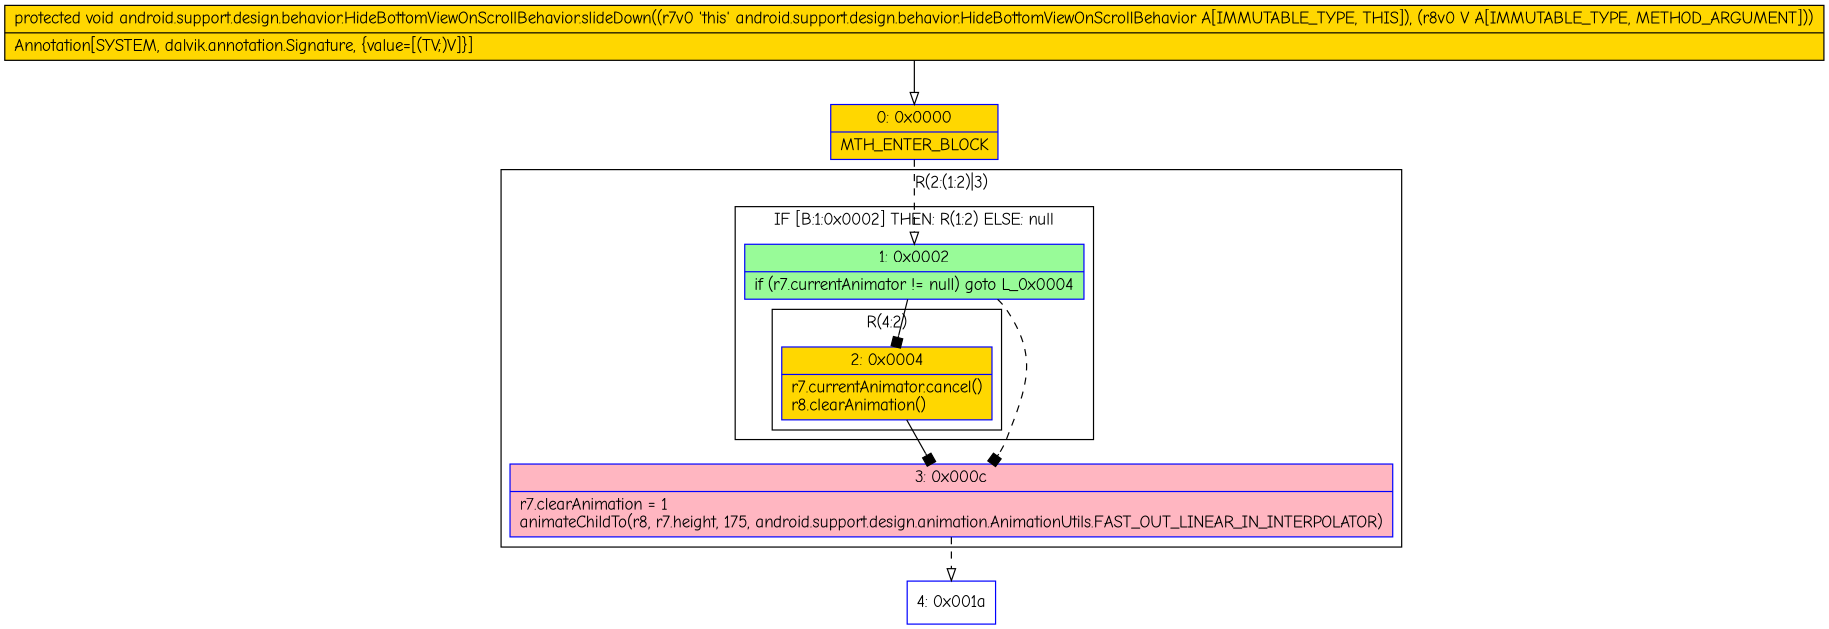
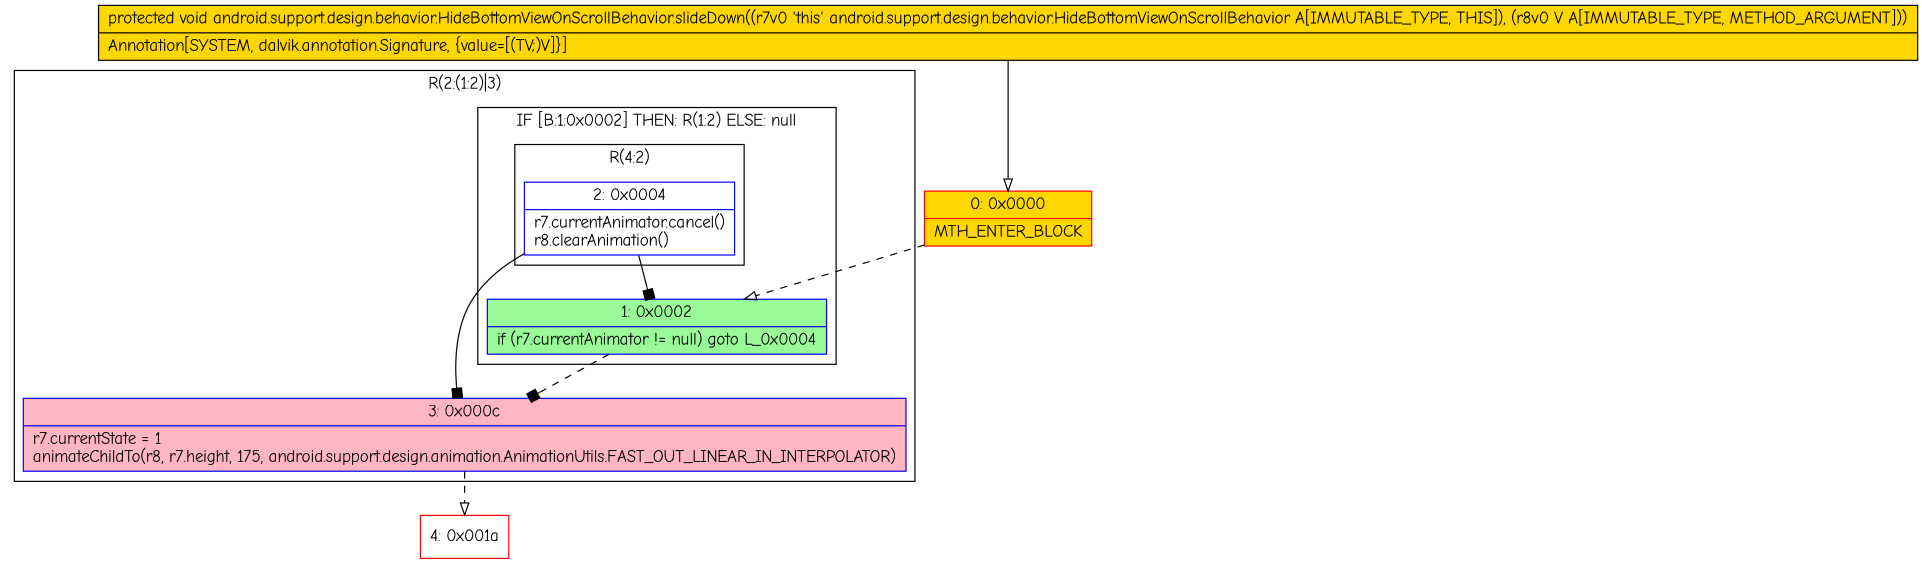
node "0: 0x0000": color blue -> red
edge "1: 0x0002" -> "2: 0x0004": reversed
node "2: 0x0004": fillcolor gold -> white
node "3: 0x000c": text "r7.clearAnimation = 1" -> "r7.currentState = 1"
node "4: 0x001a": color blue -> red
